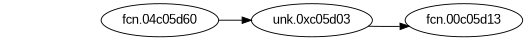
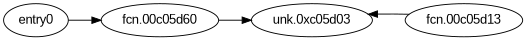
node "entry0": added
node "fcn.04c05d60": label "fcn.04c05d60" -> "fcn.00c05d60"
edge "unk.0xc05d03" -> "fcn.00c05d13": reversed
